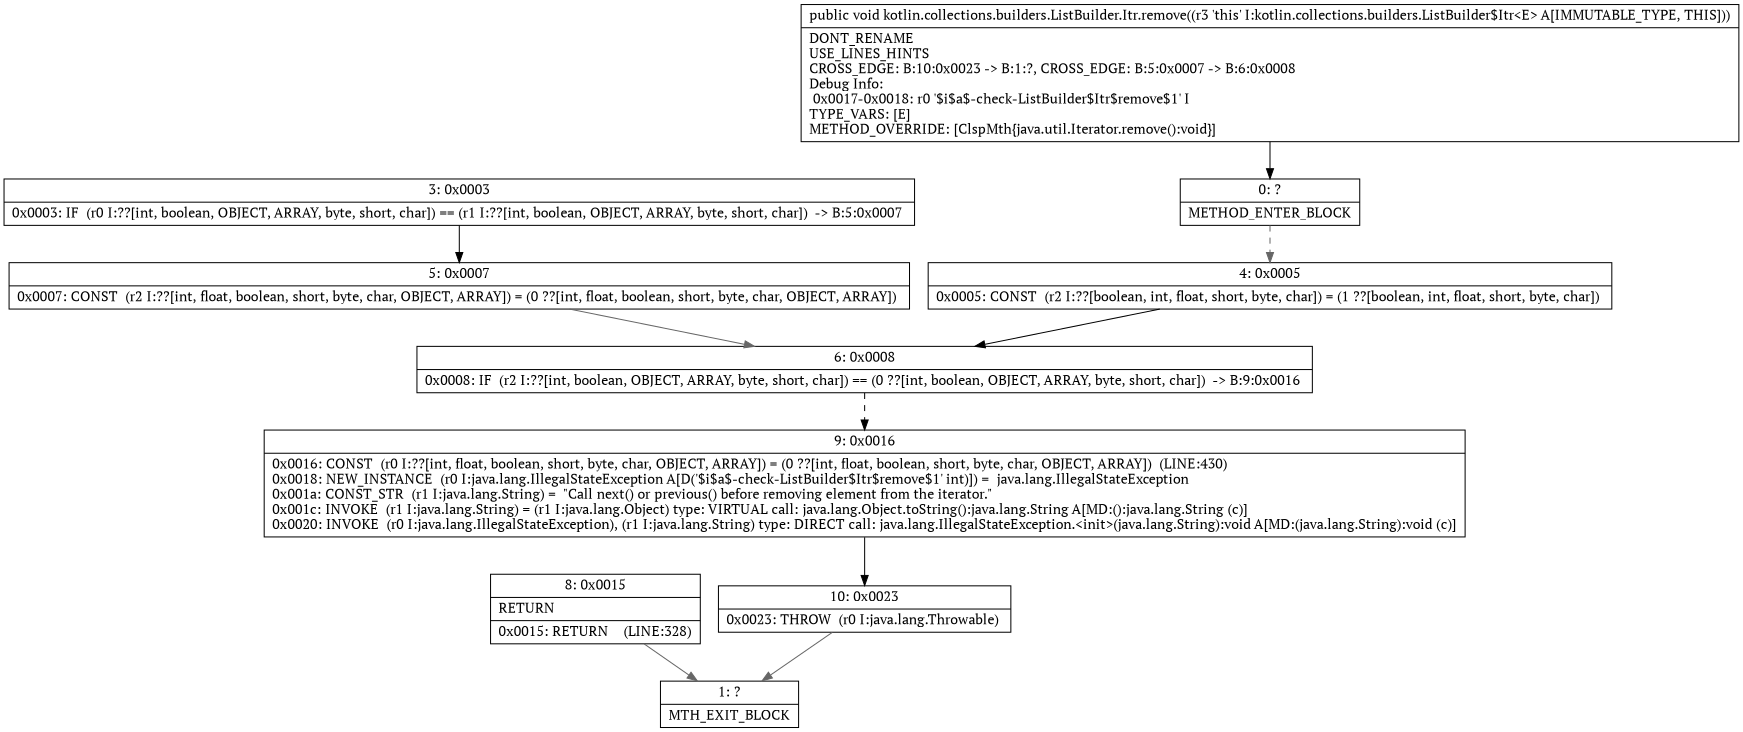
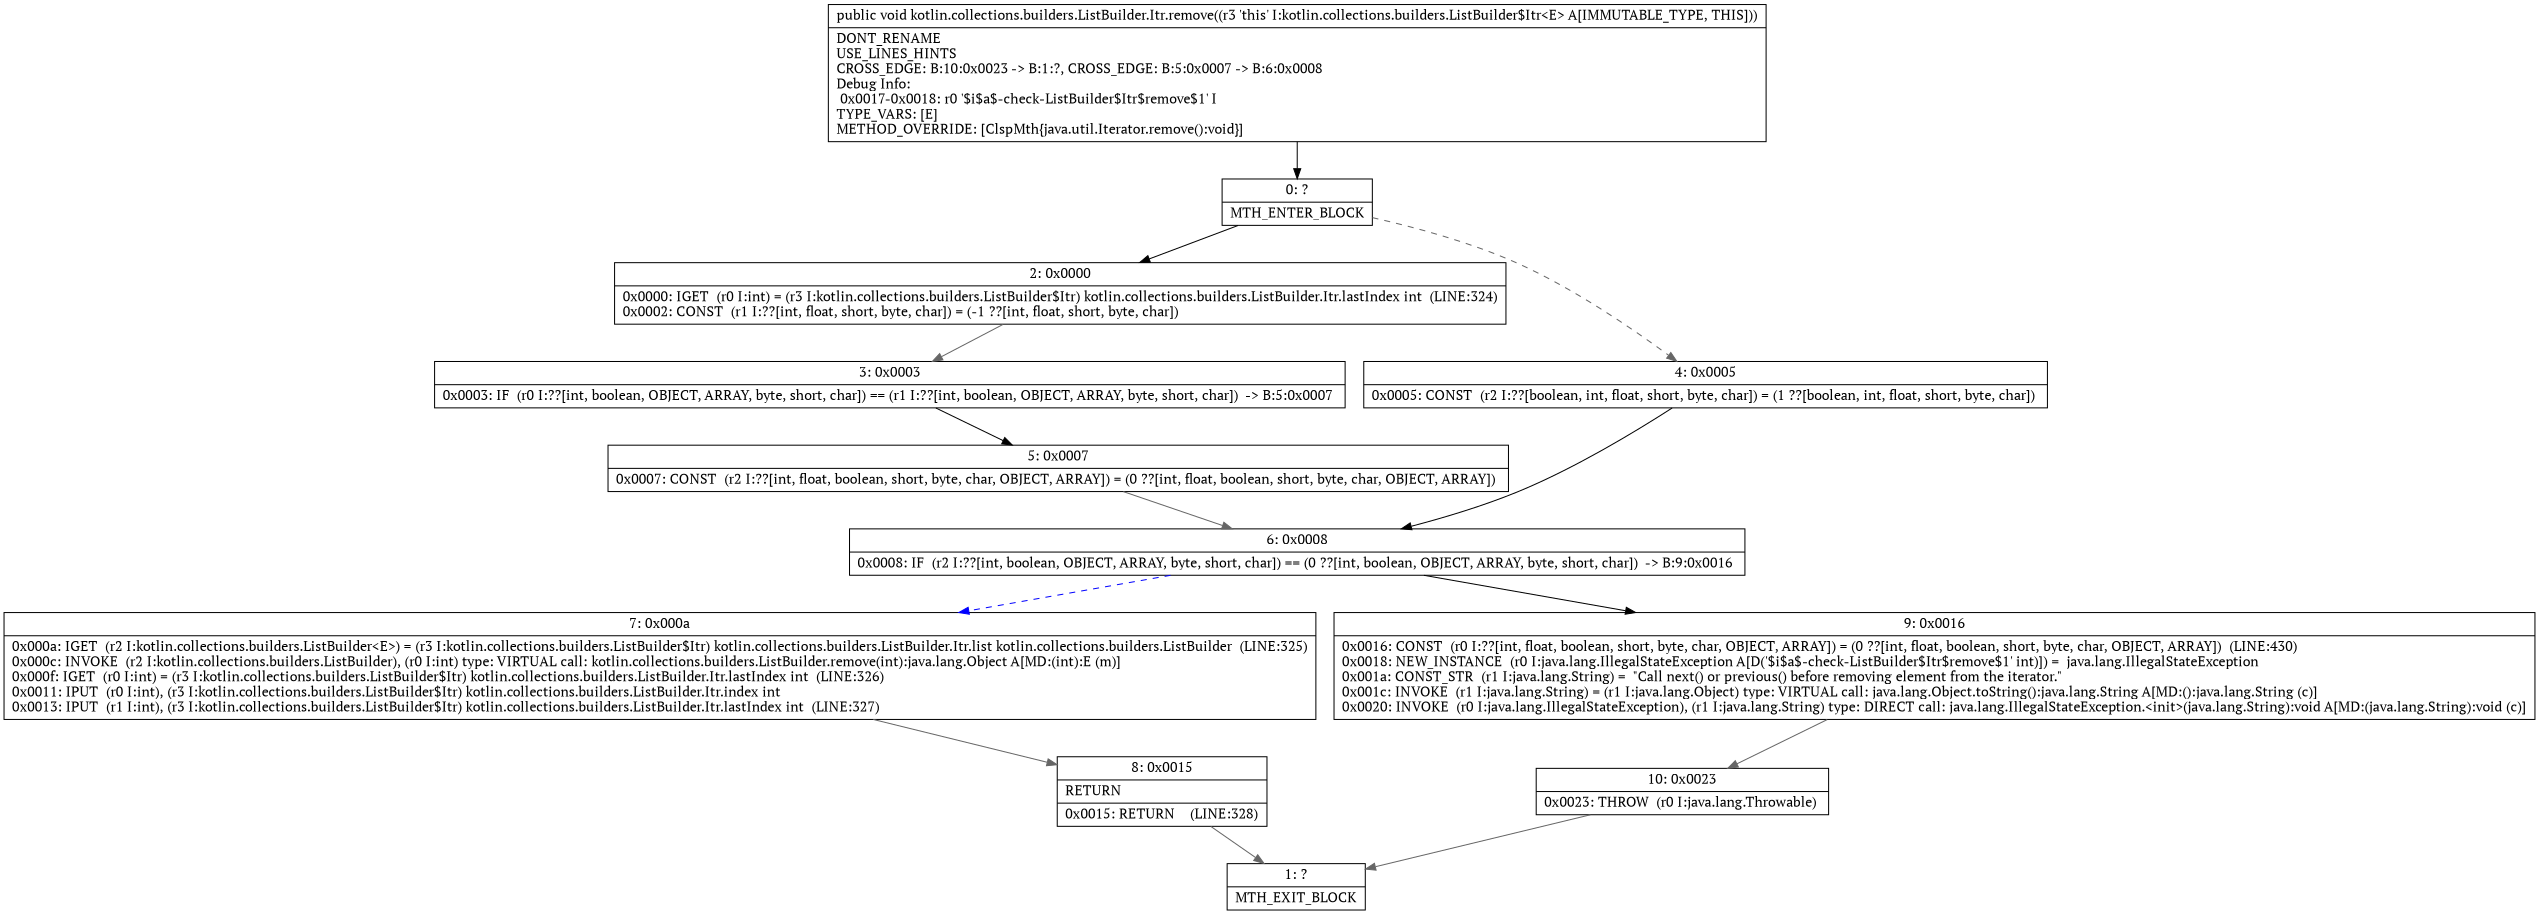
node "0: ?": text "METHOD_ENTER_BLOCK" -> "MTH_ENTER_BLOCK"
node "2: 0x0000": added
edge "6: 0x0008" -> "9: 0x0016": style dashed -> solid
edge "9: 0x0016" -> "10: 0x0023": color black -> gray40
node "7: 0x000a": added
